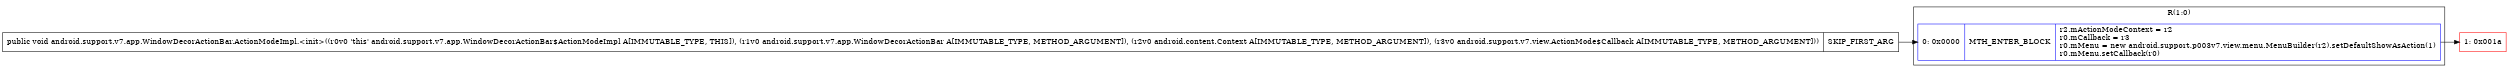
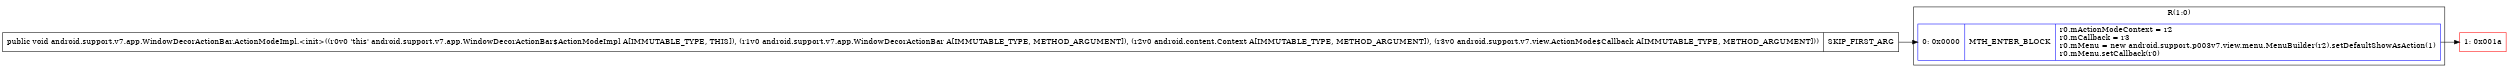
node "0: 0x0000": text "r2.mActionModeContext = r2" -> "r0.mActionModeContext = r2"
